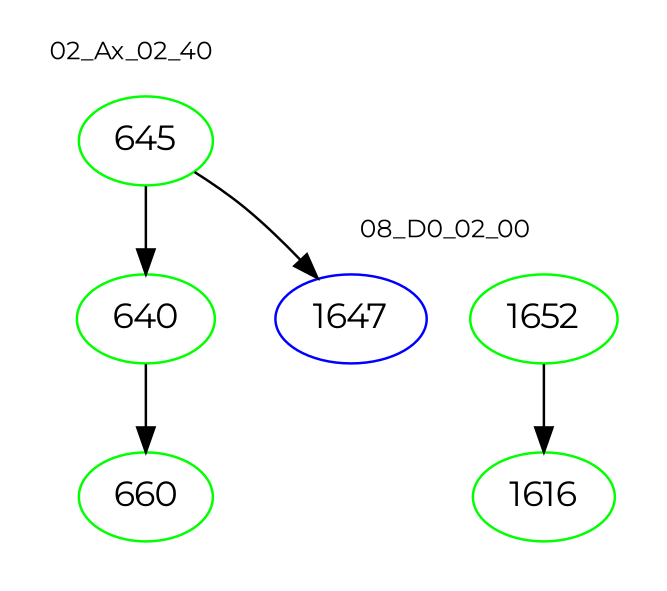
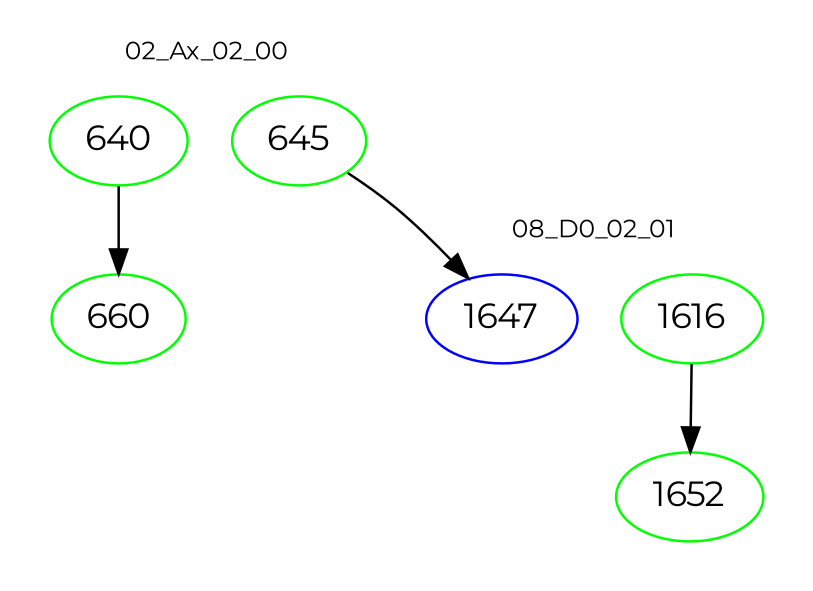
cluster "02_Ax_02_40": label "02_Ax_02_40" -> "02_Ax_02_00"
edge "645" -> "640": removed
cluster "08_D0_02_00": label "08_D0_02_00" -> "08_D0_02_01"
edge "1652" -> "1616": reversed
